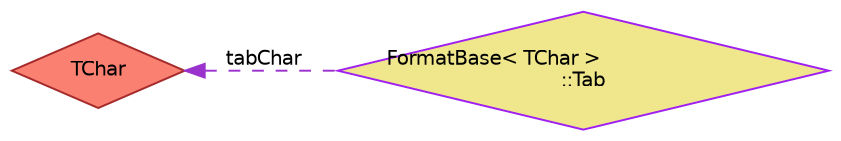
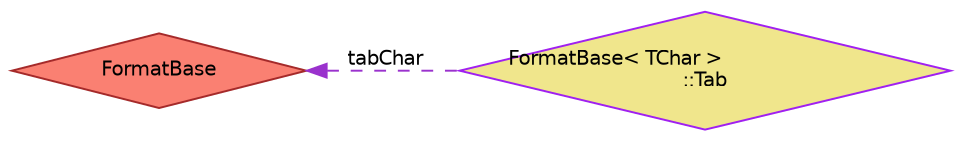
node "TChar": label "TChar" -> "FormatBase"
